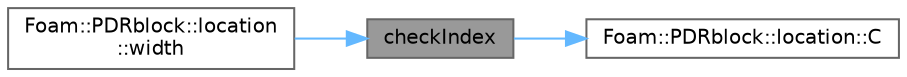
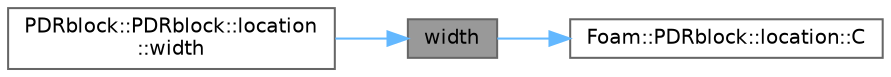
node "Foam::PDRblock::location ::width": label "Foam::PDRblock::location ::width" -> "PDRblock::PDRblock::location ::width"
node "checkIndex": label "checkIndex" -> "width"
